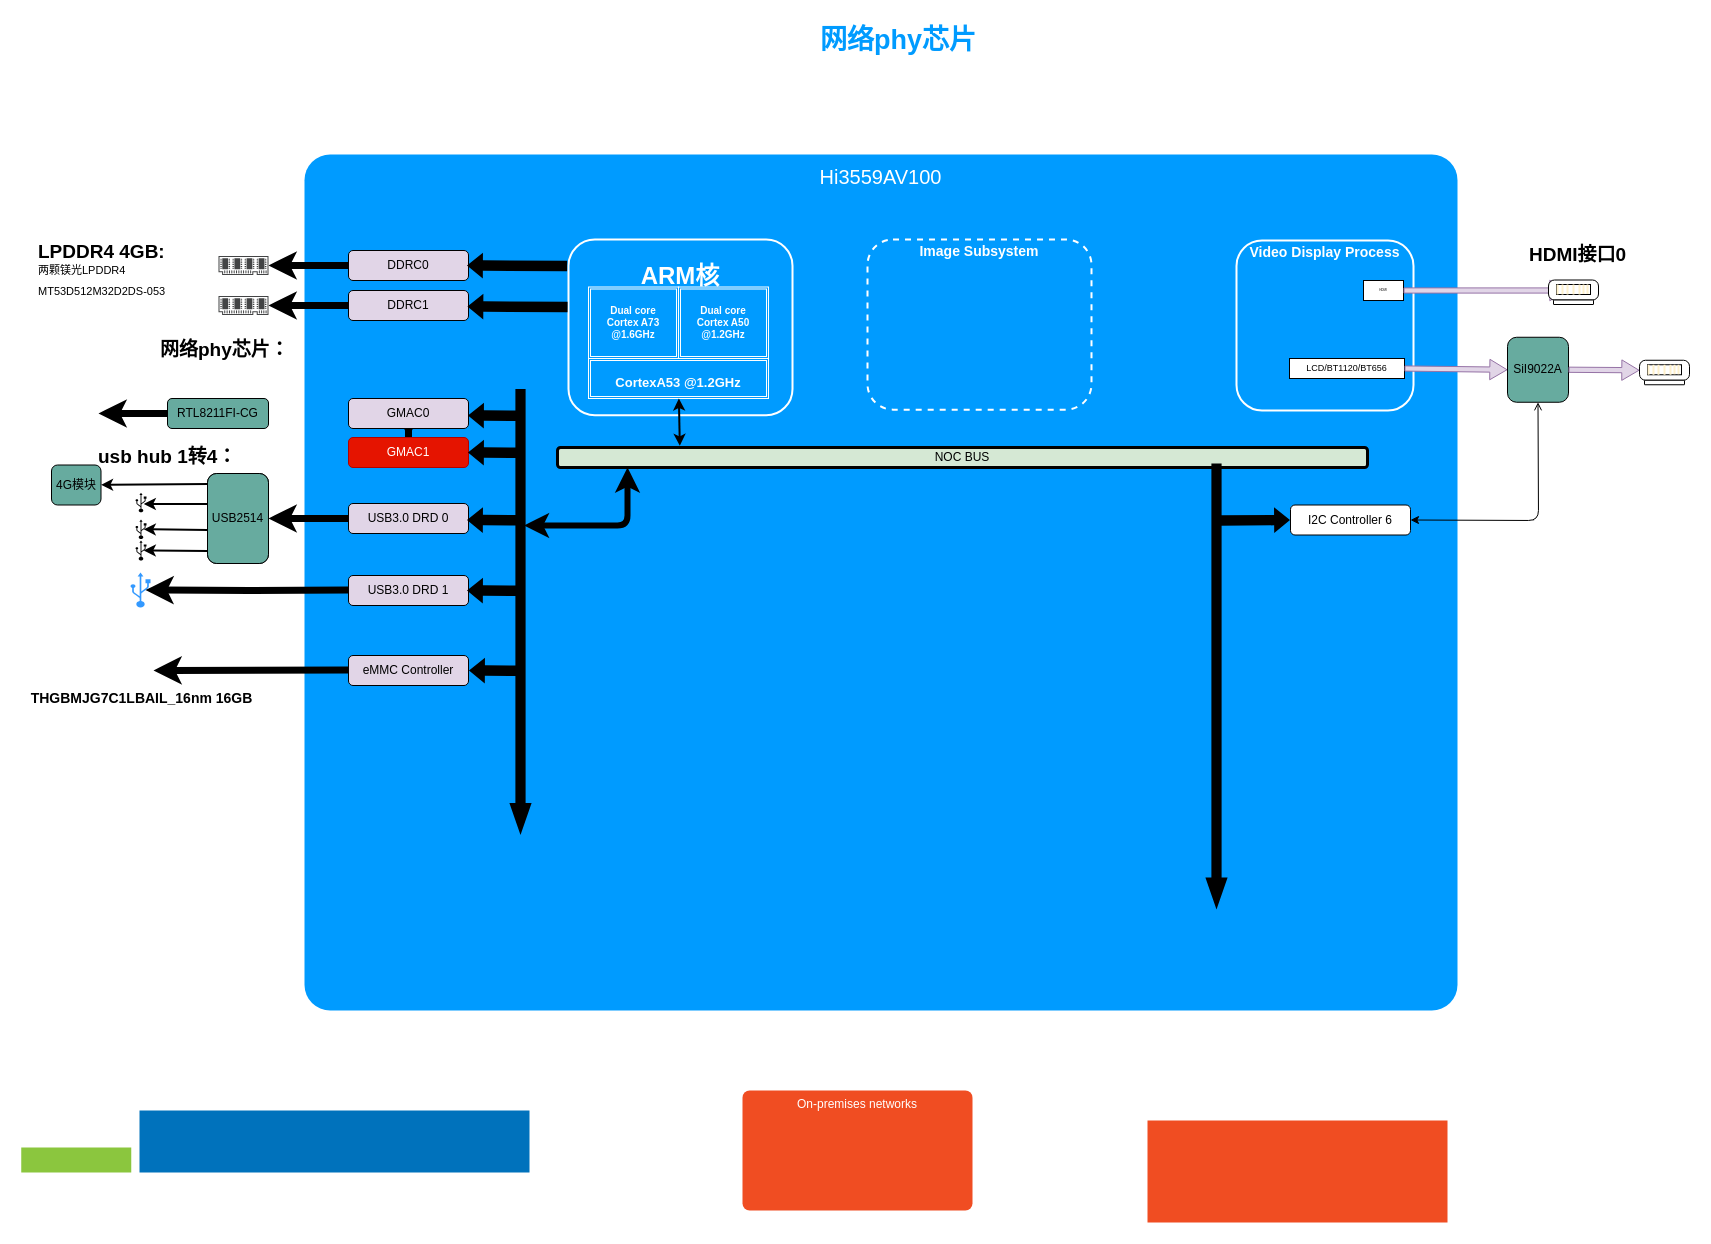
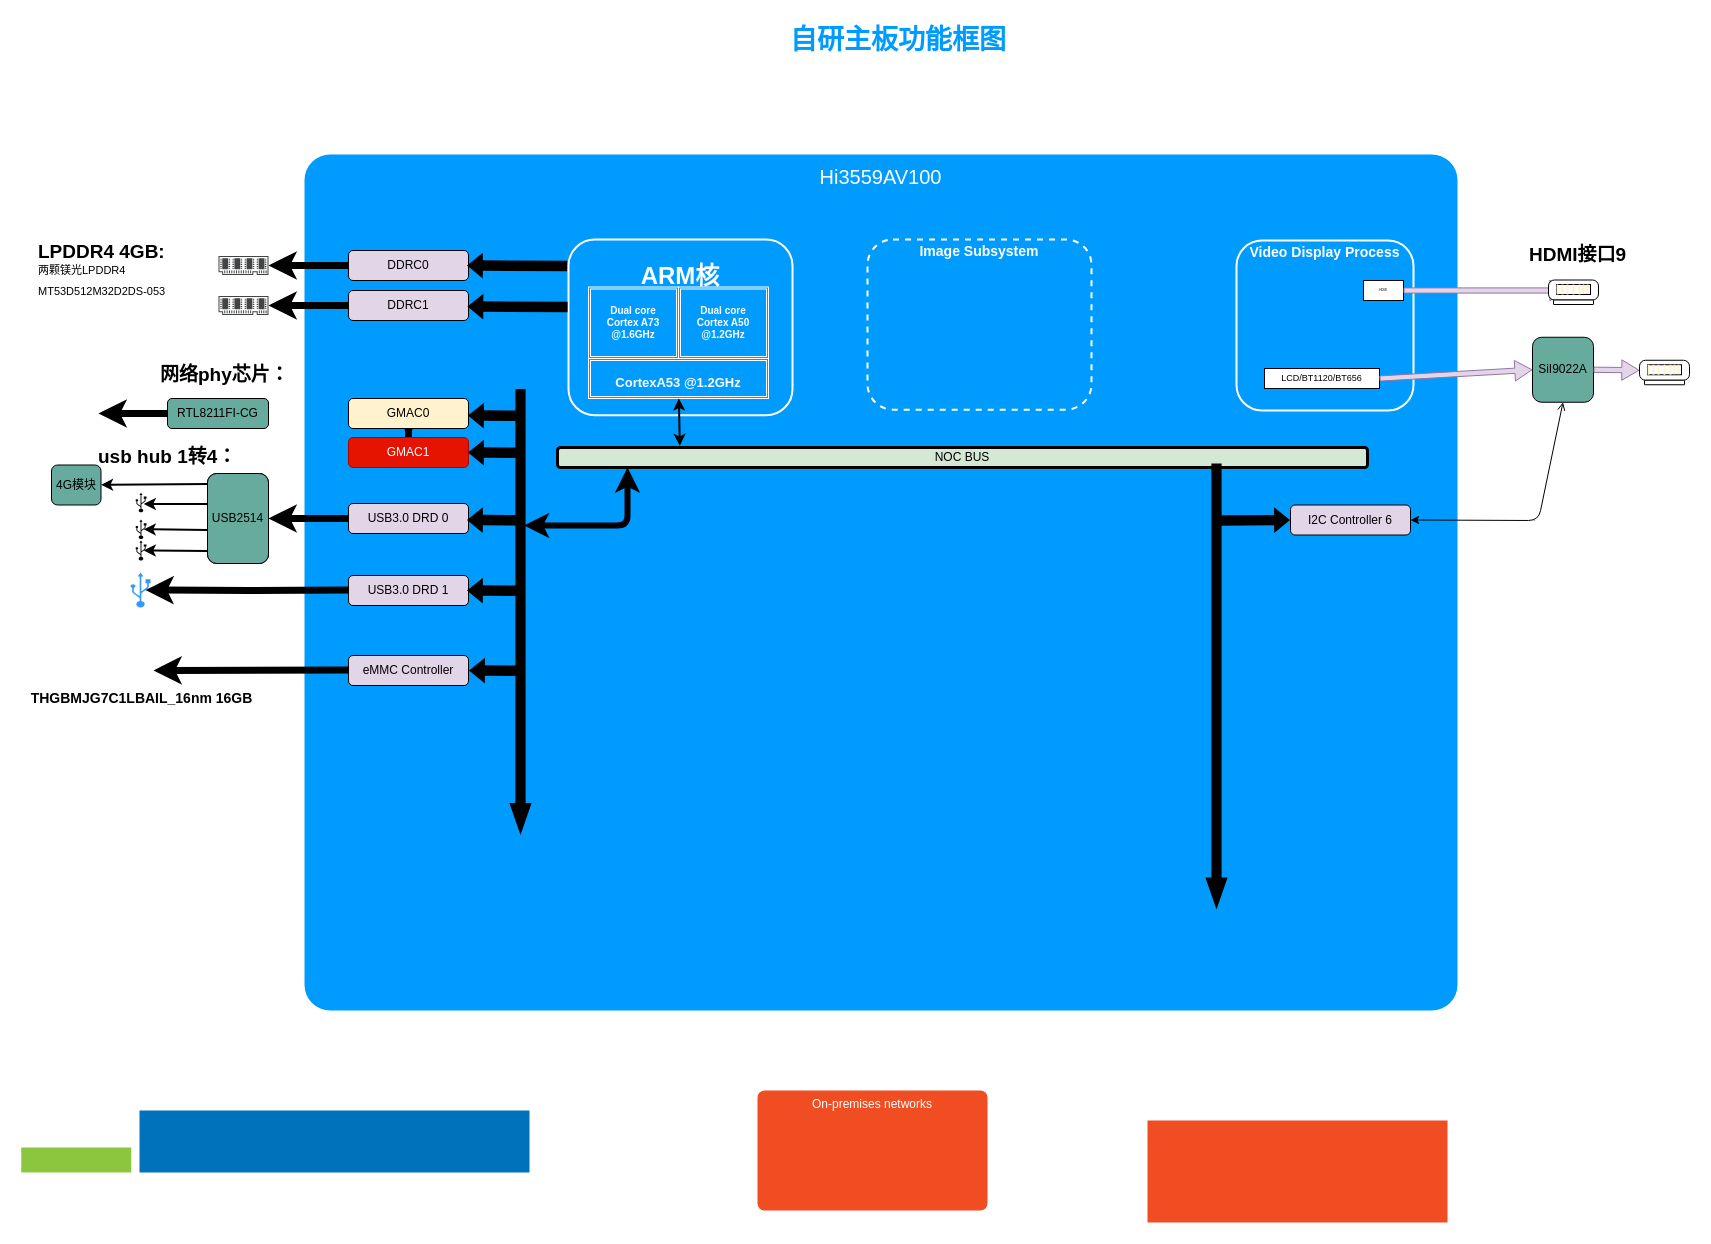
node "网络phy芯片": label "网络phy芯片" -> "自研主板功能框图"
node "HDMI接口0": label "HDMI接口0" -> "HDMI接口9"
node "网络phy芯片：": moved (228, 351) -> (228, 376)
node "LCD/BT1120/BT656": moved (1347, 369) -> (1322, 379)
node "SiI9022A": moved (1538, 370) -> (1563, 370)
node "GMAC0": fillcolor #e1d5e7 -> #fff2cc
node "I2C Controller 6": fillcolor #ffffff -> #e1d5e7
node "On-premises networks": moved (858, 1151) -> (873, 1151)
